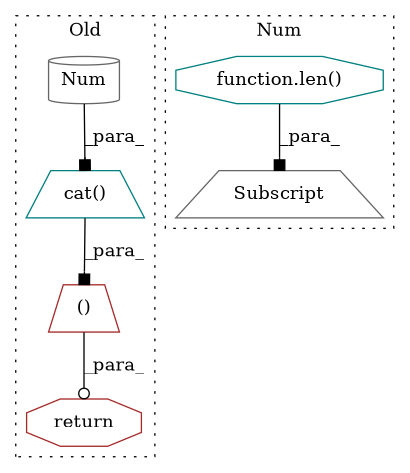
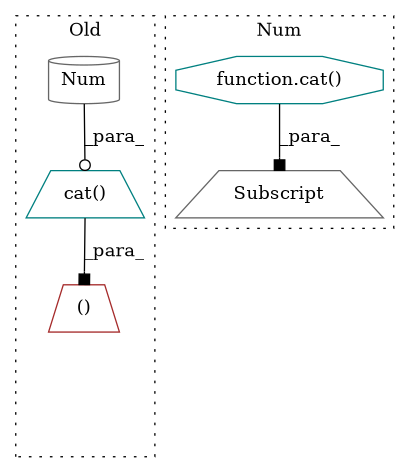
node "function.len()": label "function.len()" -> "function.cat()"
edge "Num" -> "cat()": arrowhead box -> odot
node "return": removed
